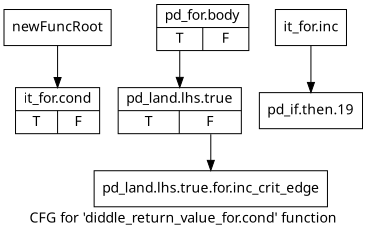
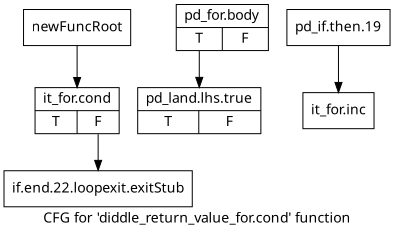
edge "it_for.inc" -> "pd_if.then.19": reversed
node "if.end.22.loopexit.exitStub": added
node "pd_land.lhs.true.for.inc_crit_edge": removed
